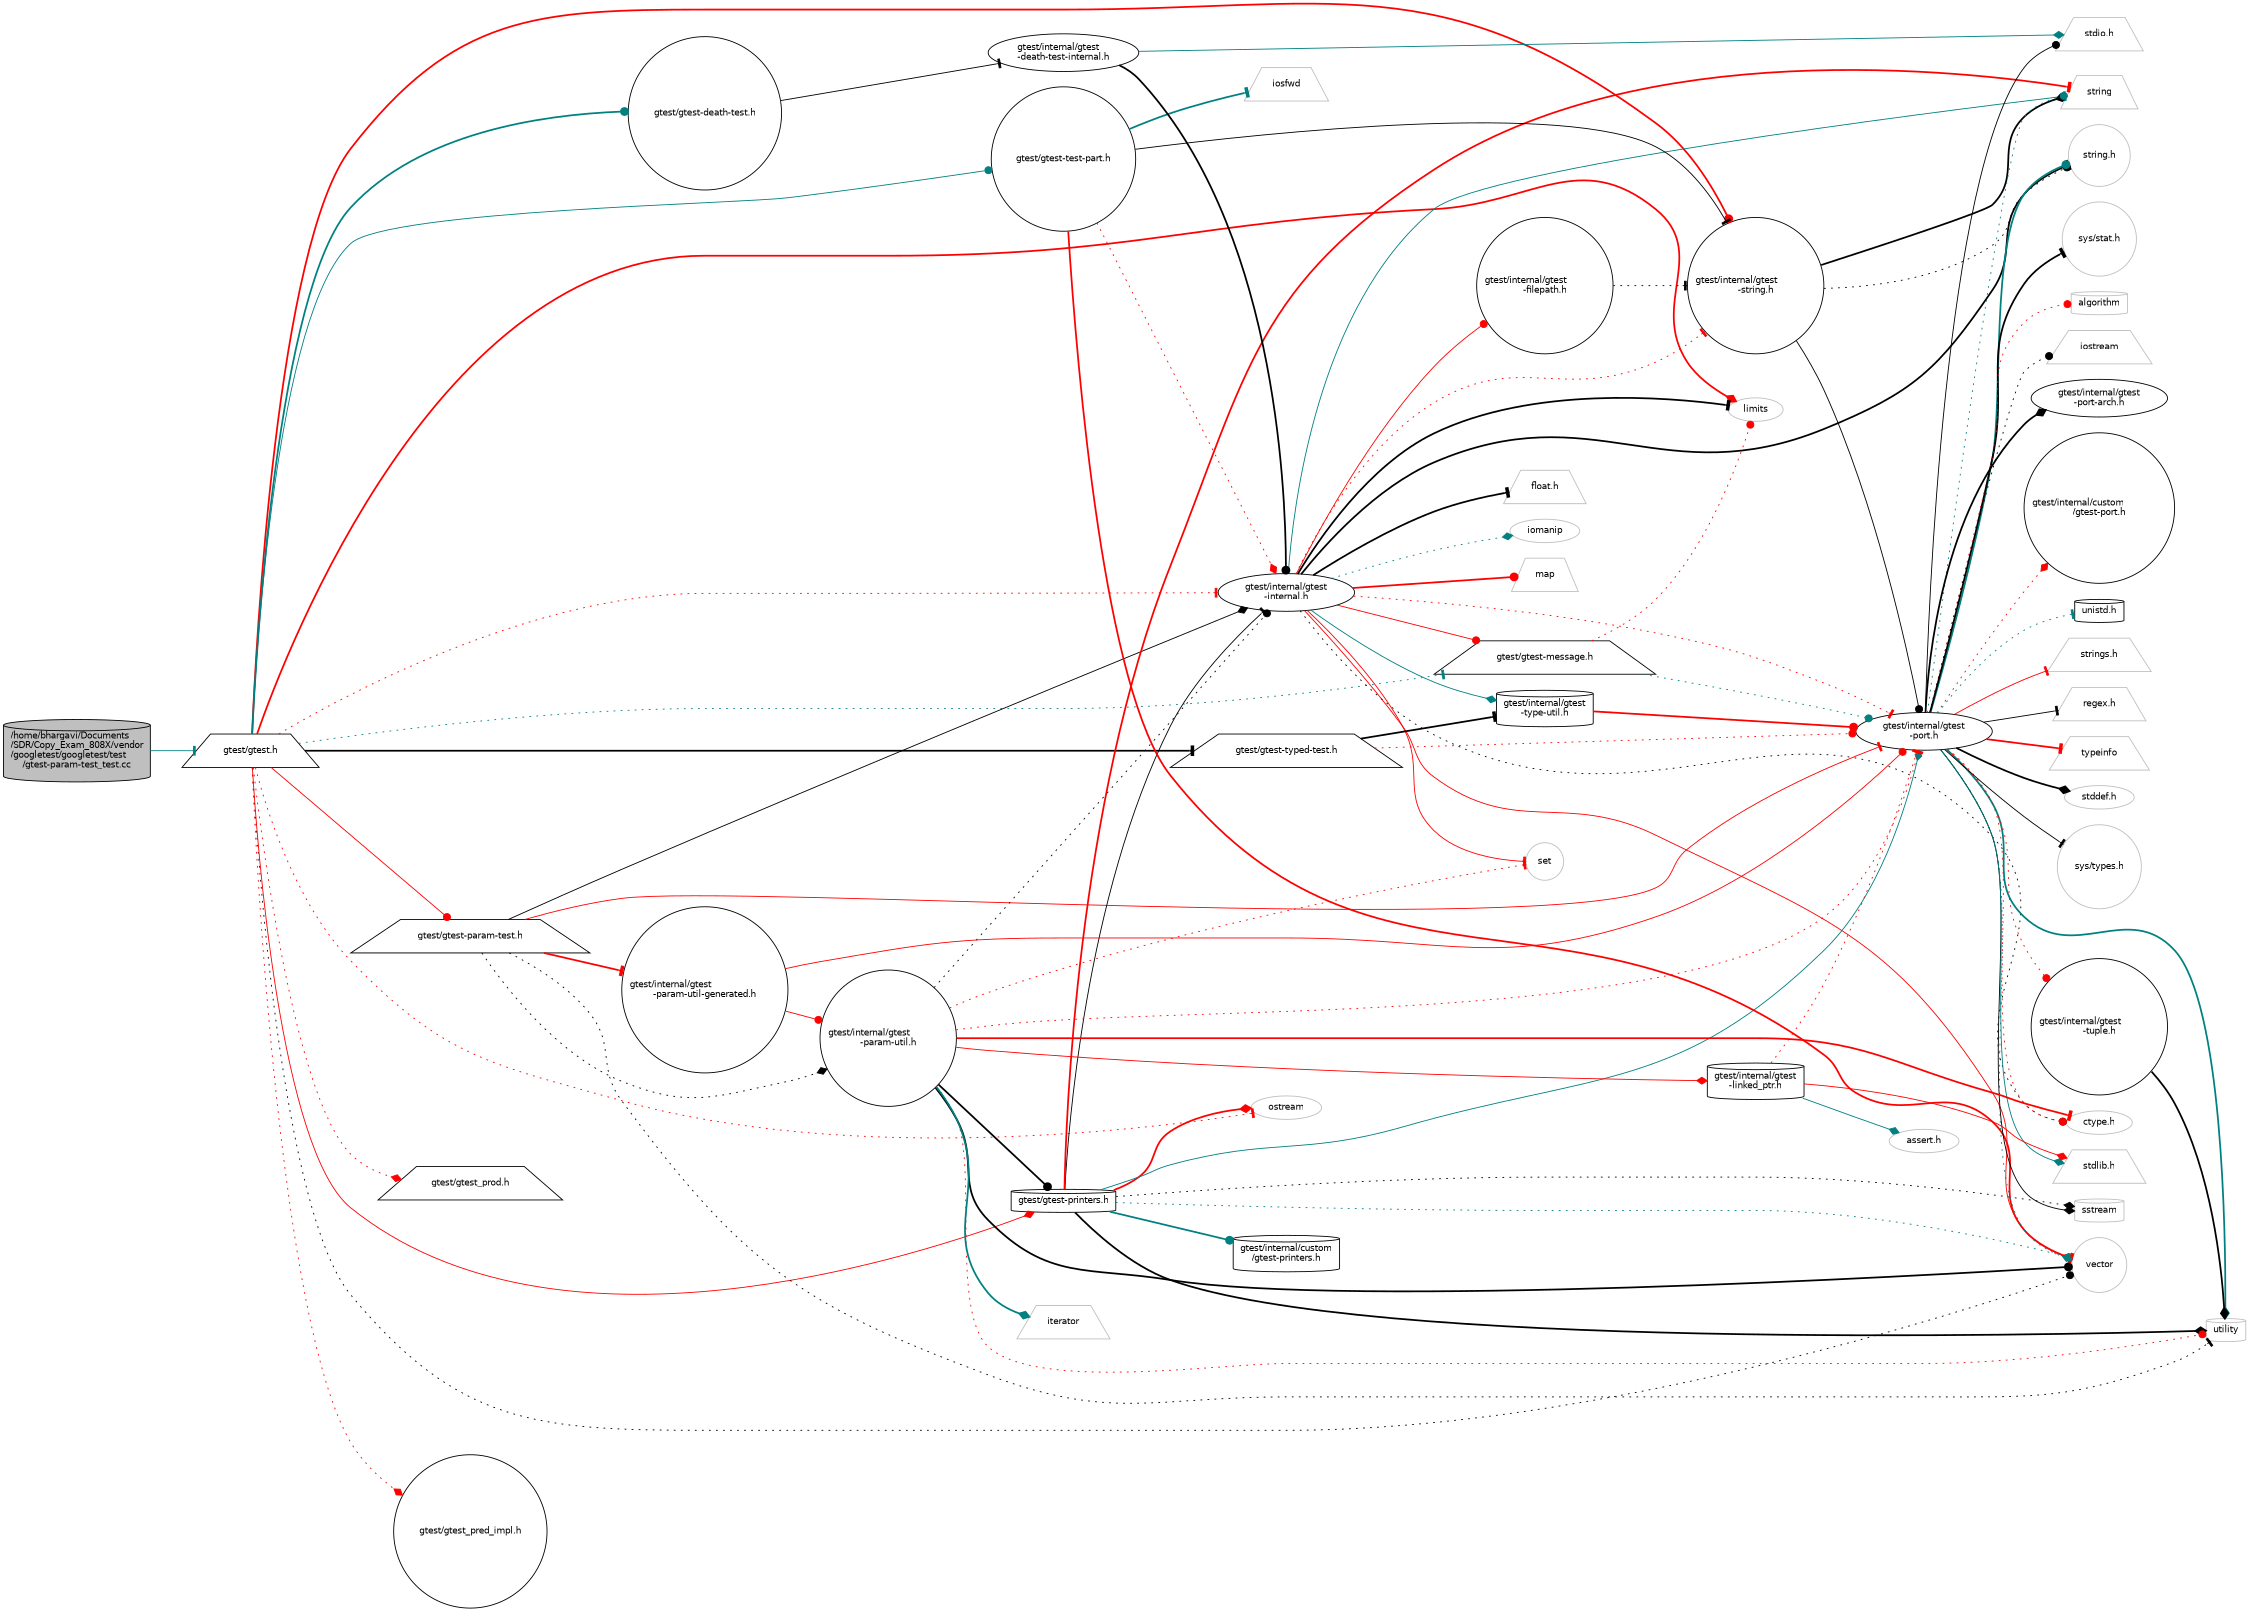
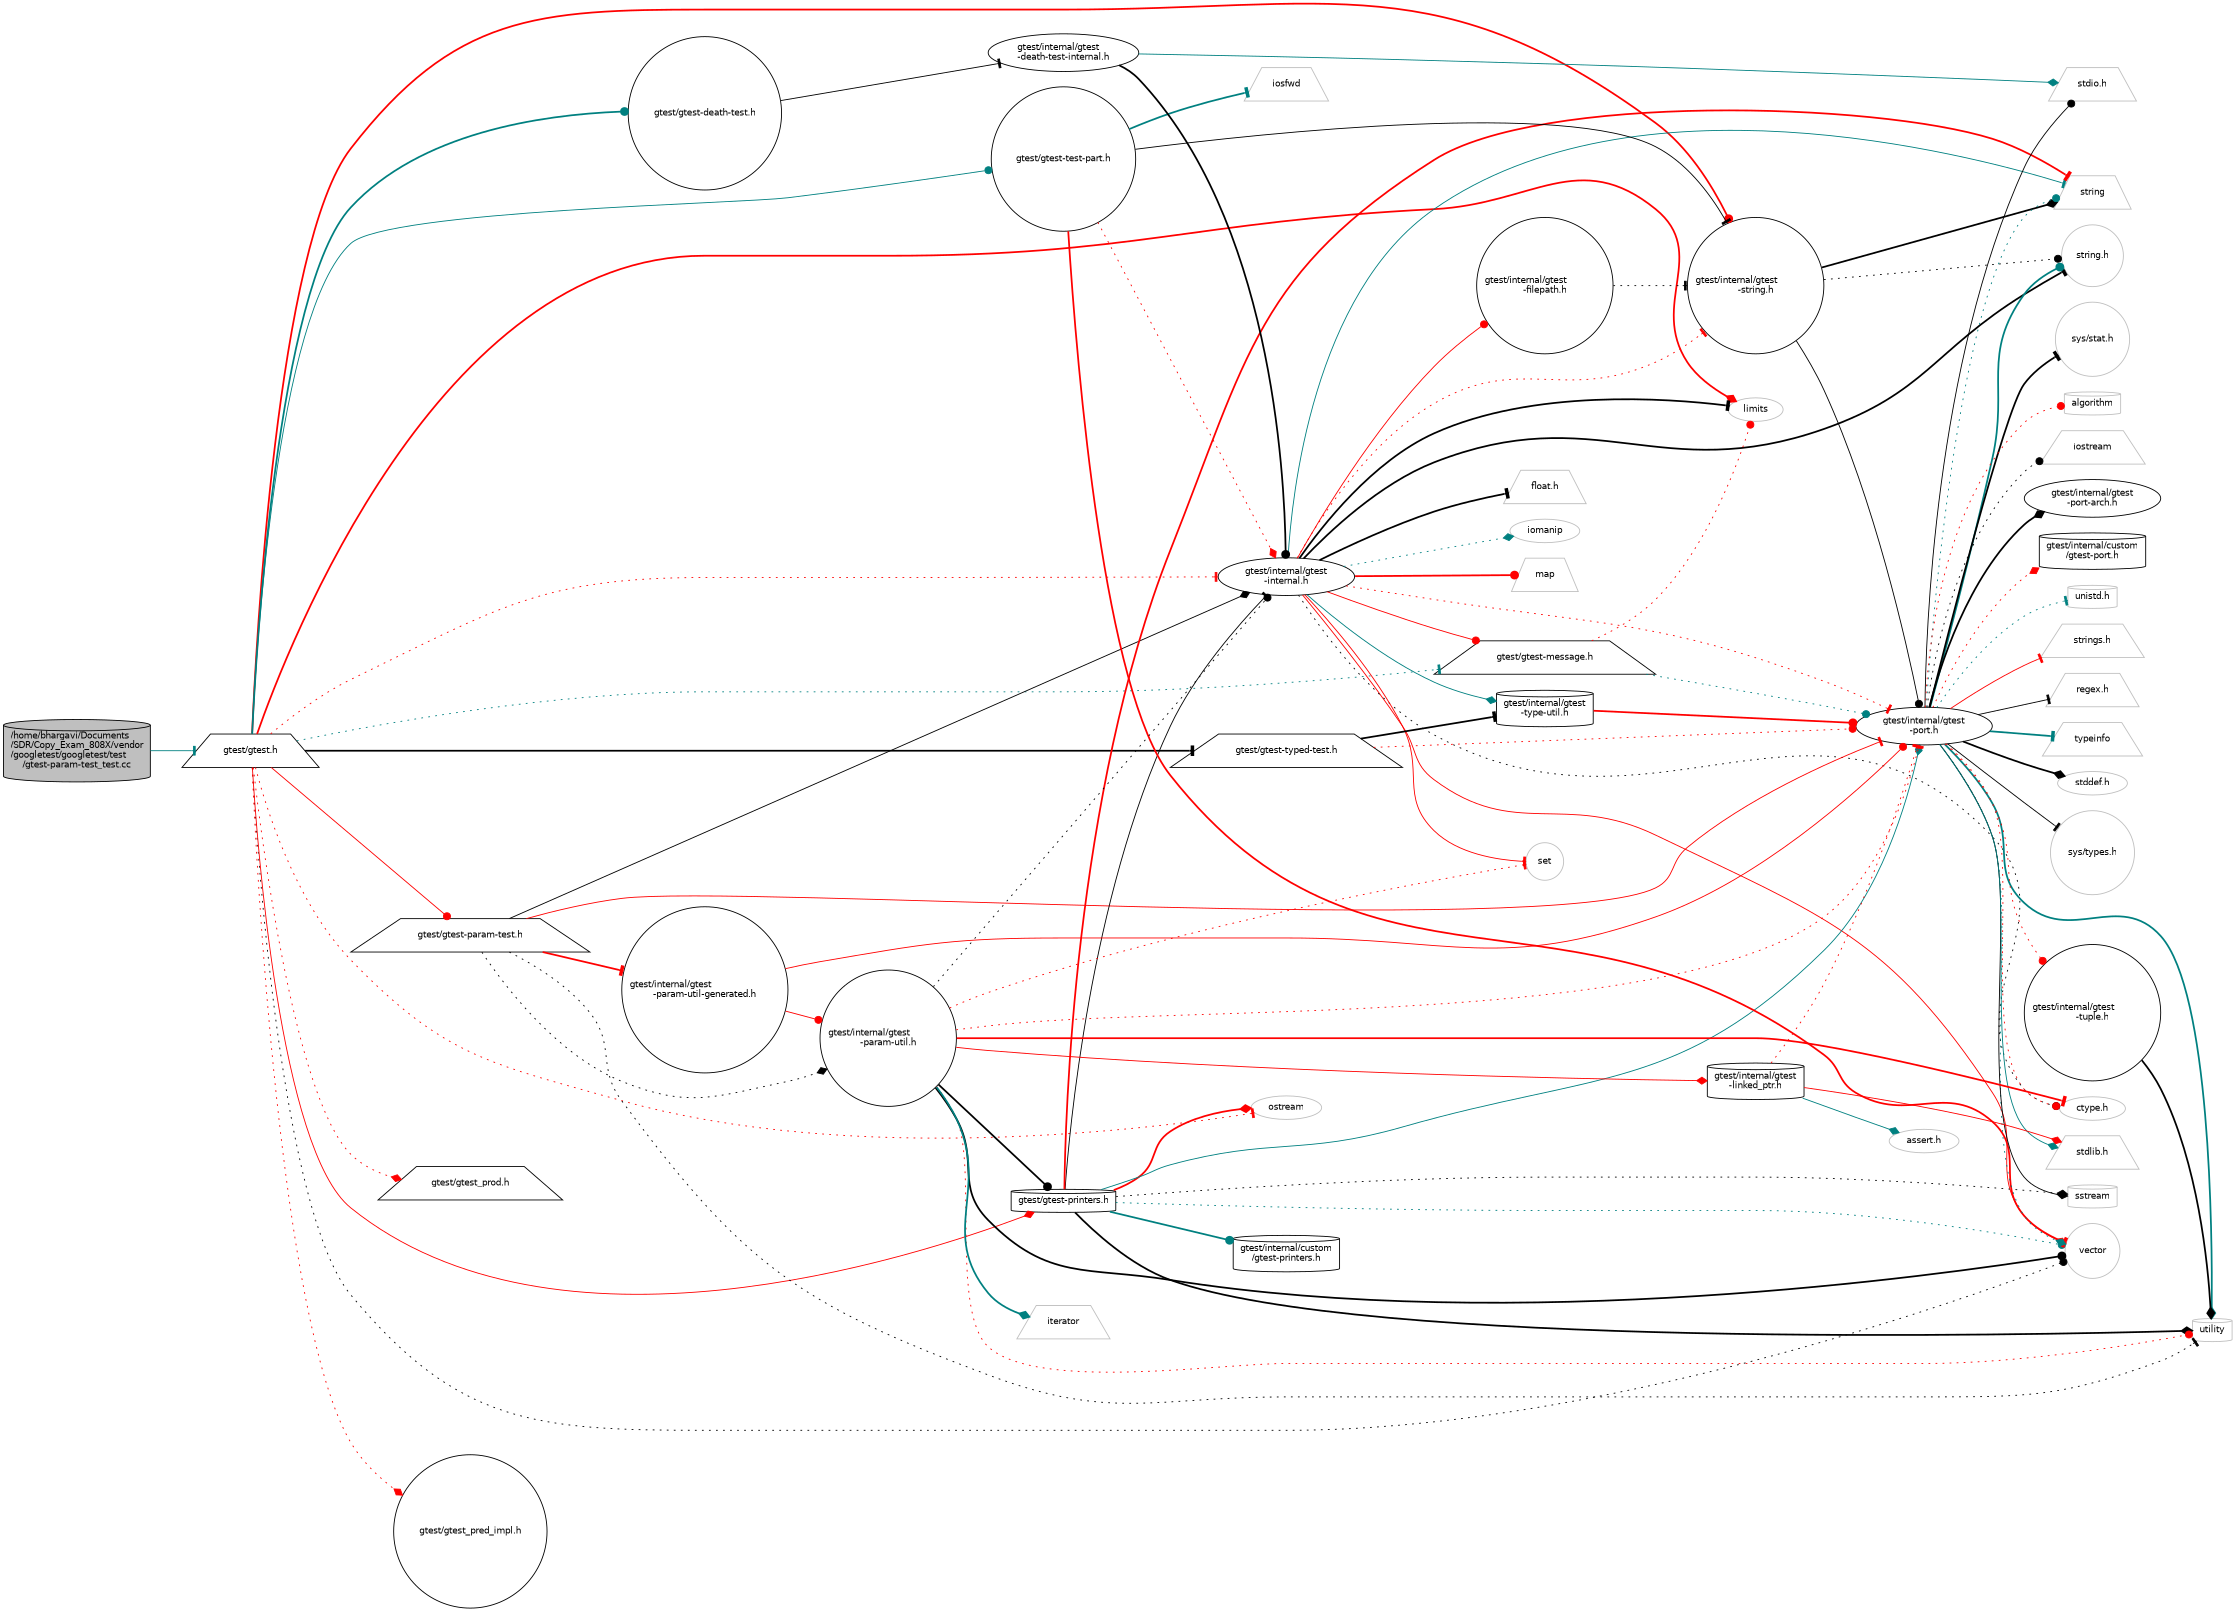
node "gtest/internal/custom /gtest-port.h": shape circle -> cylinder
node "unistd.h": color black -> grey75
edge "gtest/internal/gtest -port.h" -> "typeinfo": color red -> teal
